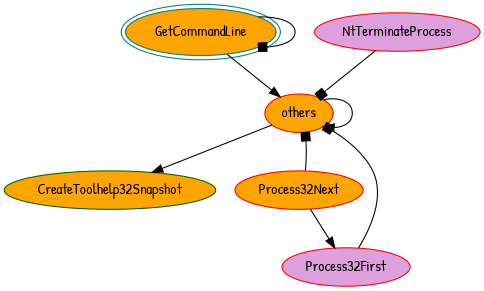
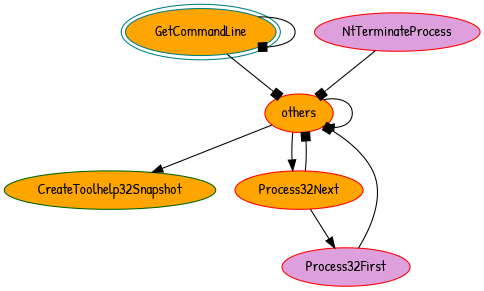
edge "GetCommandLine" -> "others": arrowhead normal -> box
edge "others" -> "Process32Next": added
